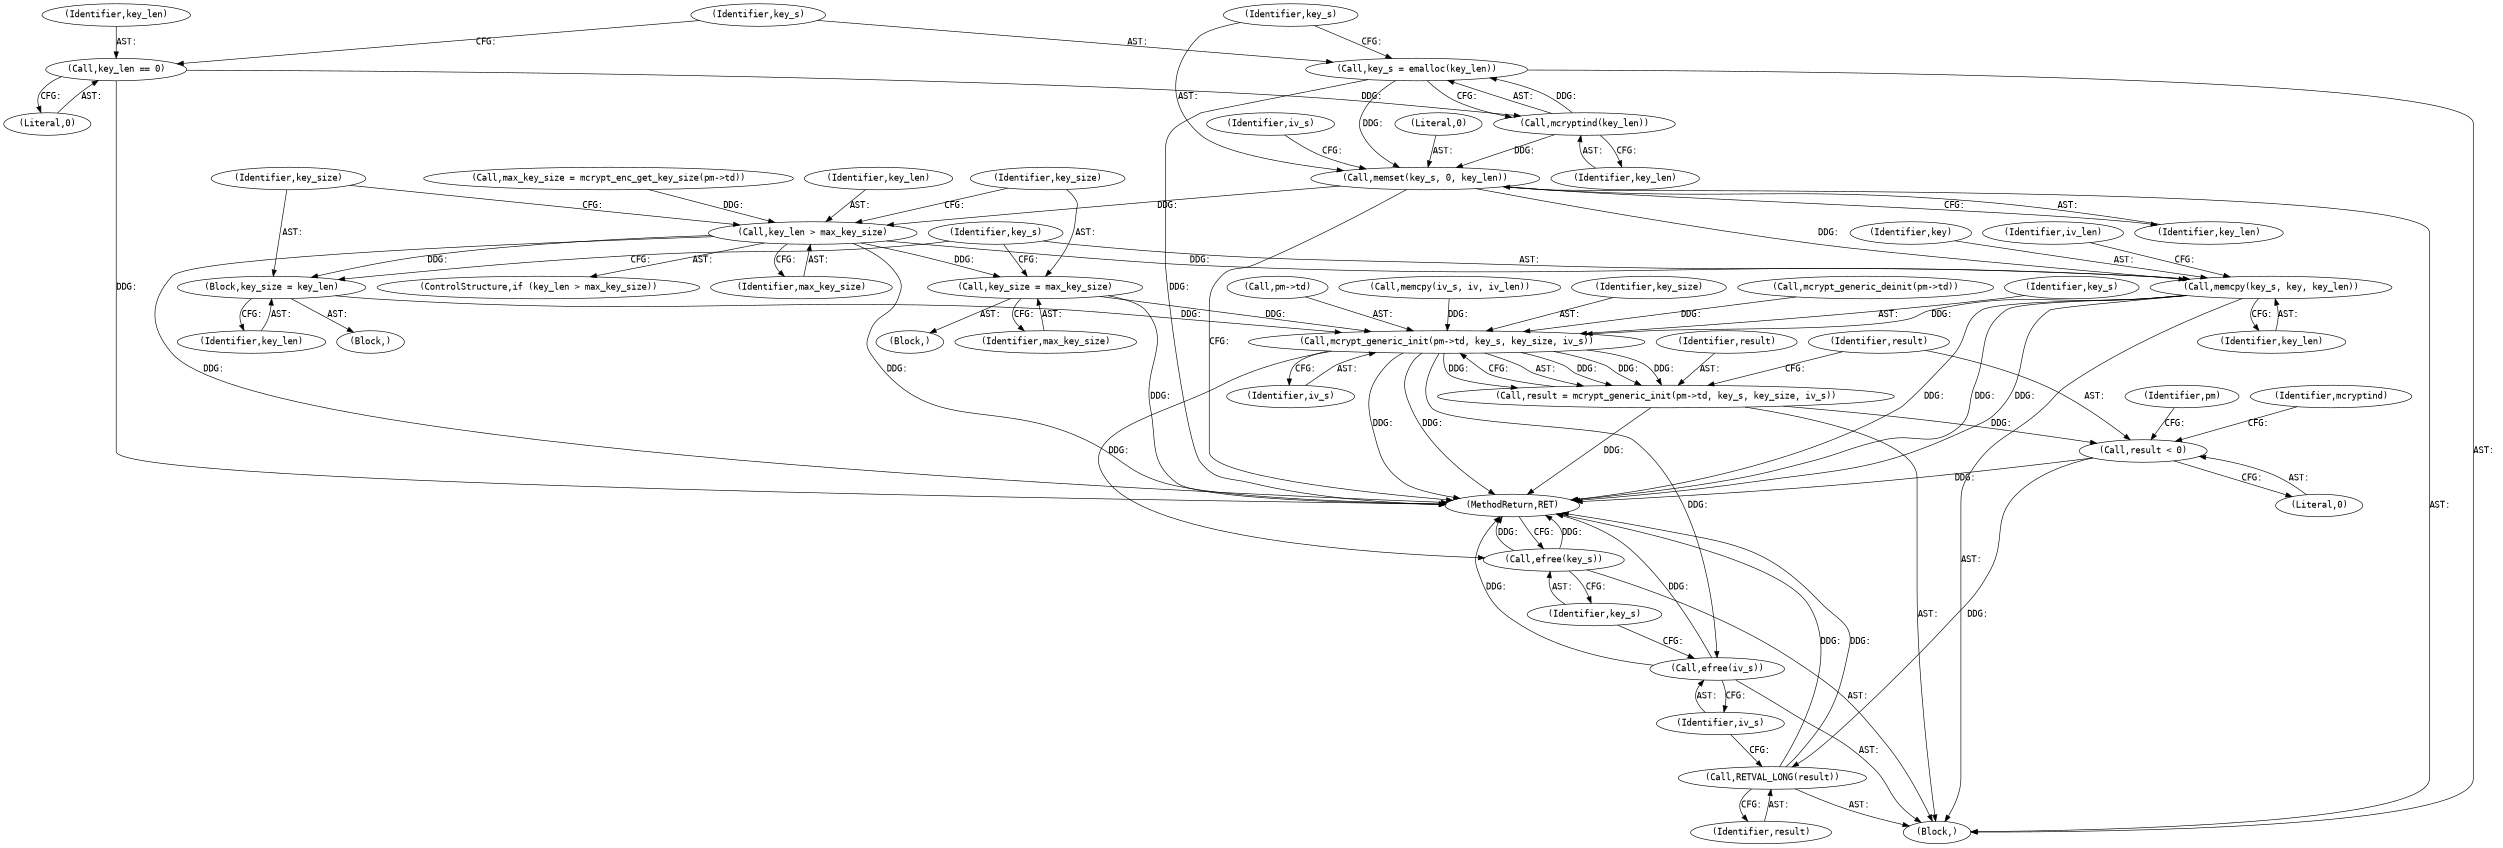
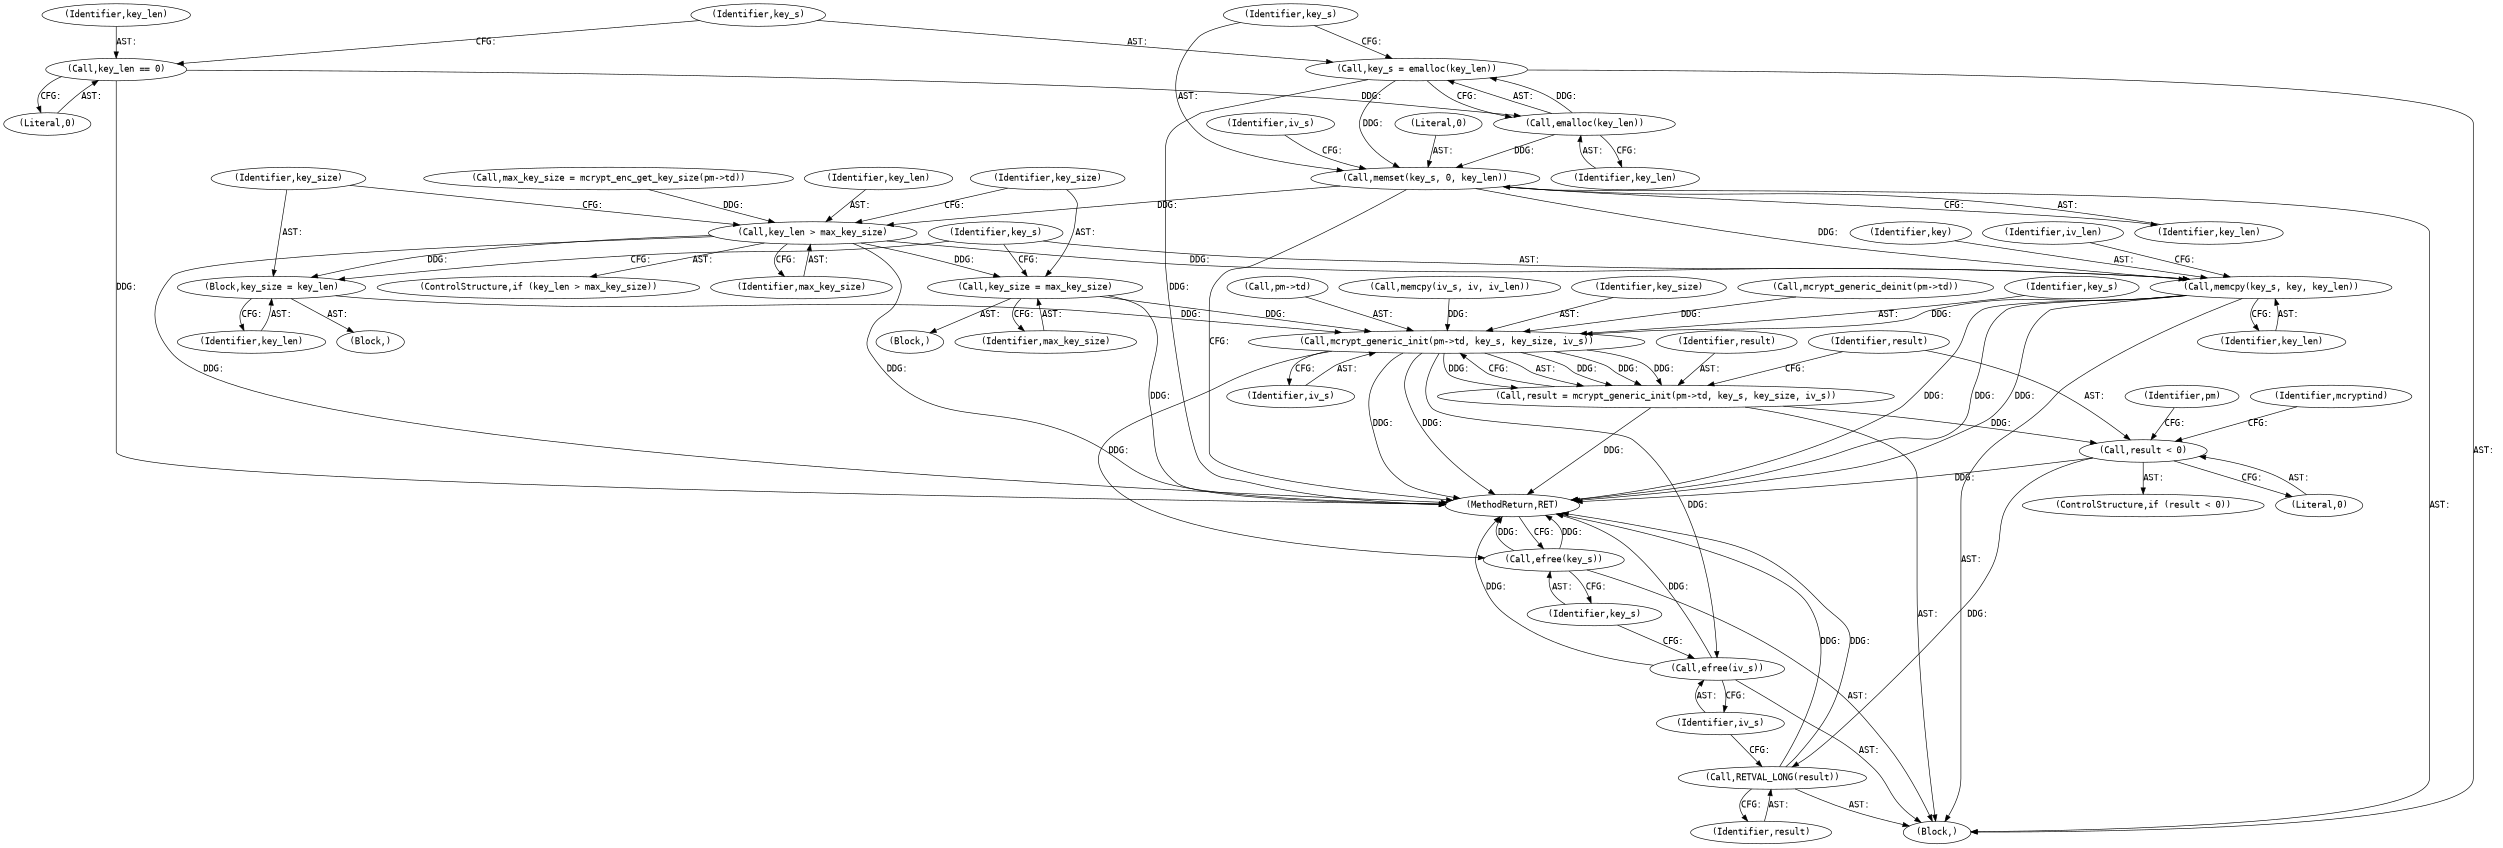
node "(Call,mcryptind(key_len))": label "(Call,mcryptind(key_len))" -> "(Call,emalloc(key_len))"
node "(ControlStructure,if (result < 0))": added
